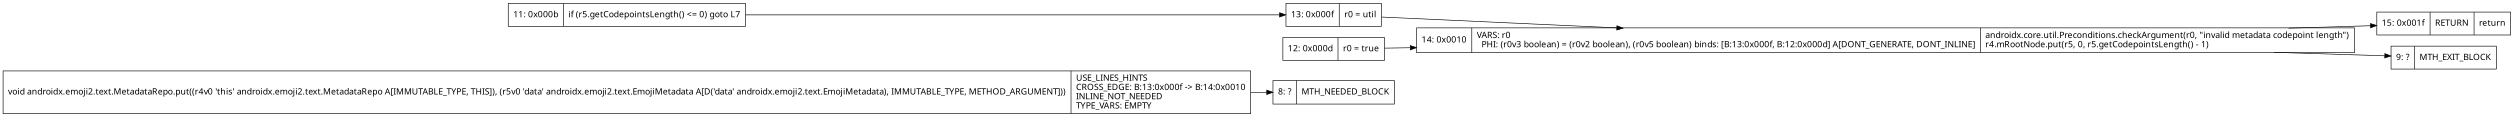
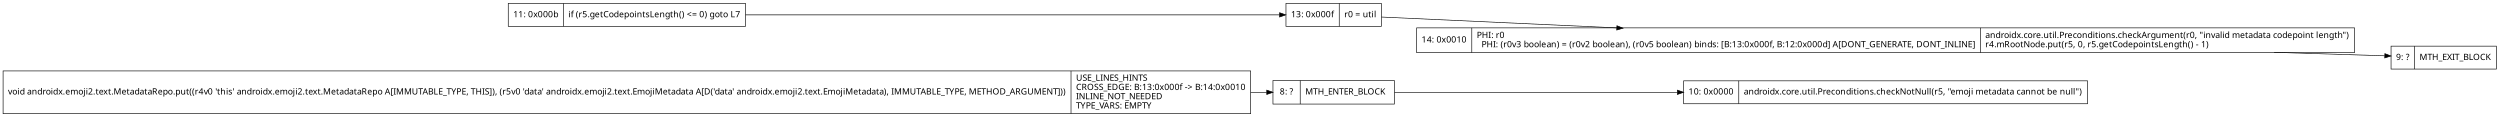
node "15: 0x001f": removed
node "14: 0x0010": text "VARS: r0" -> "PHI: r0"
node "12: 0x000d": removed
node "8: ?": text "MTH_NEEDED_BLOCK" -> "MTH_ENTER_BLOCK"
node "10: 0x0000": added
